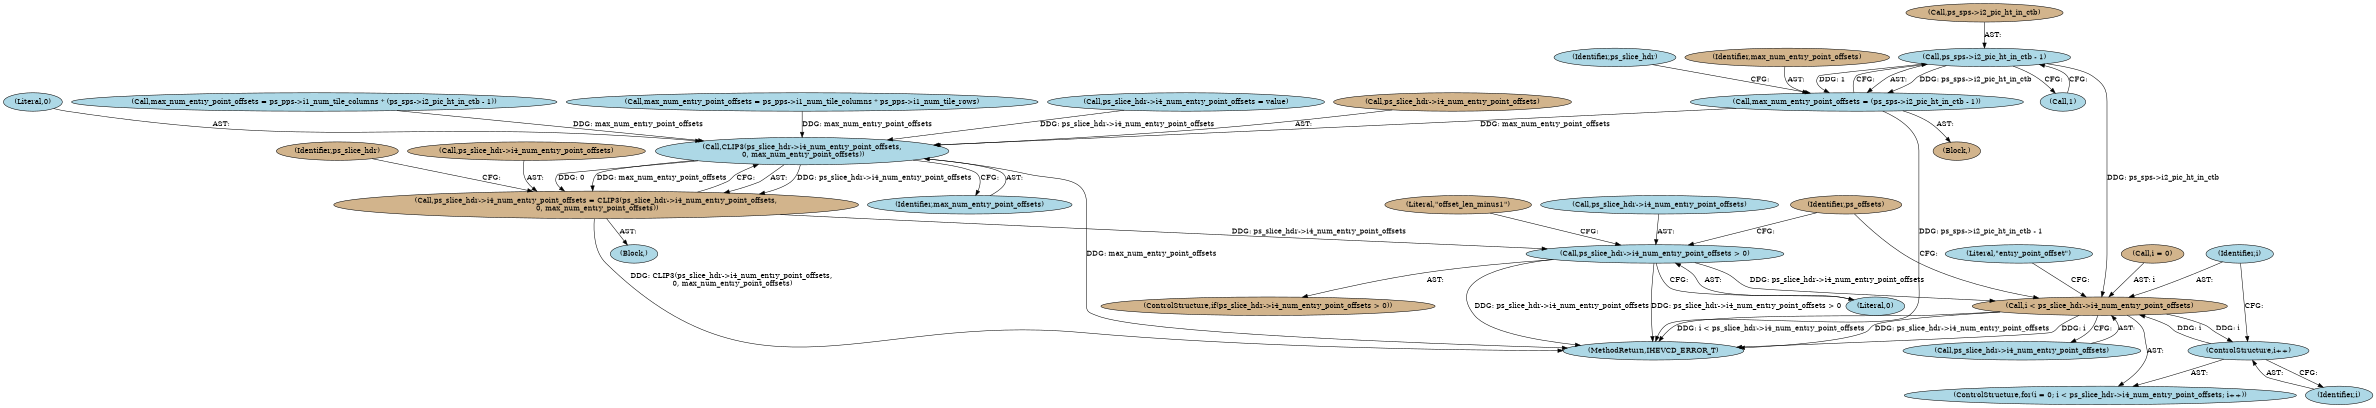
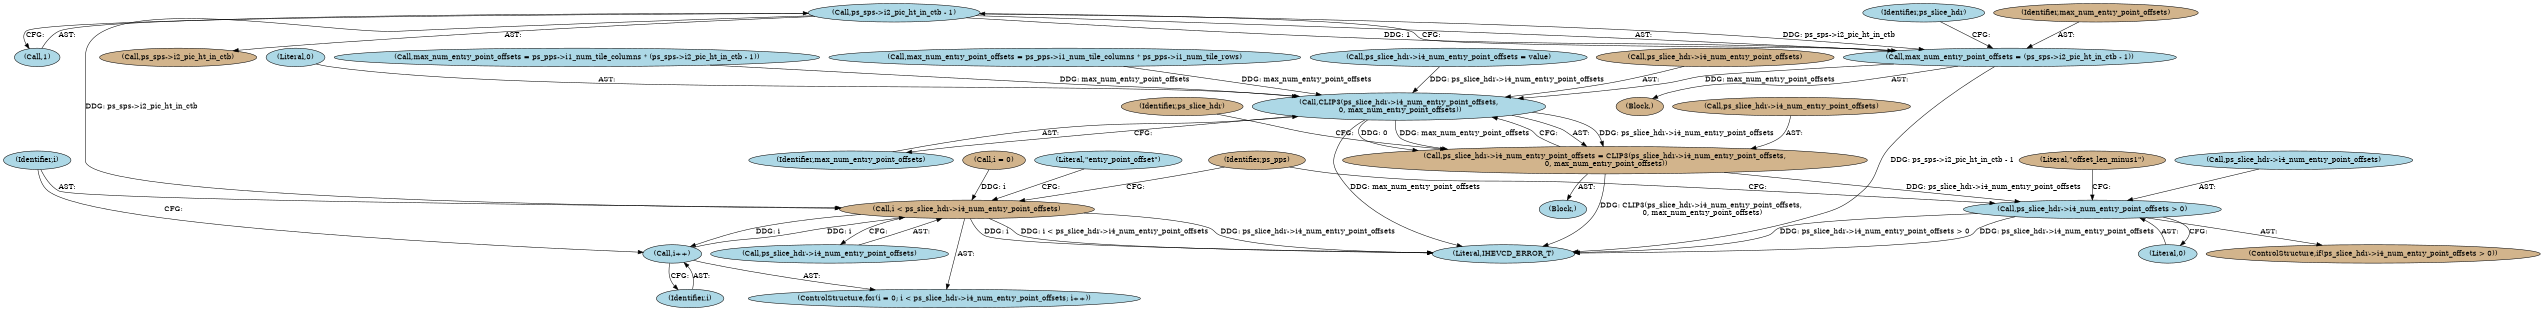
edge "(Call,ps_sps->i2_pic_ht_in_ctb)" -> "(Call,ps_sps->i2_pic_ht_in_ctb - 1)": reversed
edge "(Call,1)" -> "(Call,ps_sps->i2_pic_ht_in_ctb - 1)": label "CFG: " -> "AST: "
node "(Identifier,ps_offsets)": label "(Identifier,ps_offsets)" -> "(Identifier,ps_pps)"
edge "(Call,i = 0)" -> "(Call,i < ps_slice_hdr->i4_num_entry_point_offsets)": label "AST: i" -> "DDG: i"
edge "(Call,ps_slice_hdr->i4_num_entry_point_offsets > 0)" -> "(Call,i < ps_slice_hdr->i4_num_entry_point_offsets)": removed, label "DDG: ps_slice_hdr->i4_num_entry_point_offsets"
node "(MethodReturn,IHEVCD_ERROR_T)": label "(MethodReturn,IHEVCD_ERROR_T)" -> "(Literal,IHEVCD_ERROR_T)"
node "(ControlStructure,i++)": label "(ControlStructure,i++)" -> "(Call,i++)"
